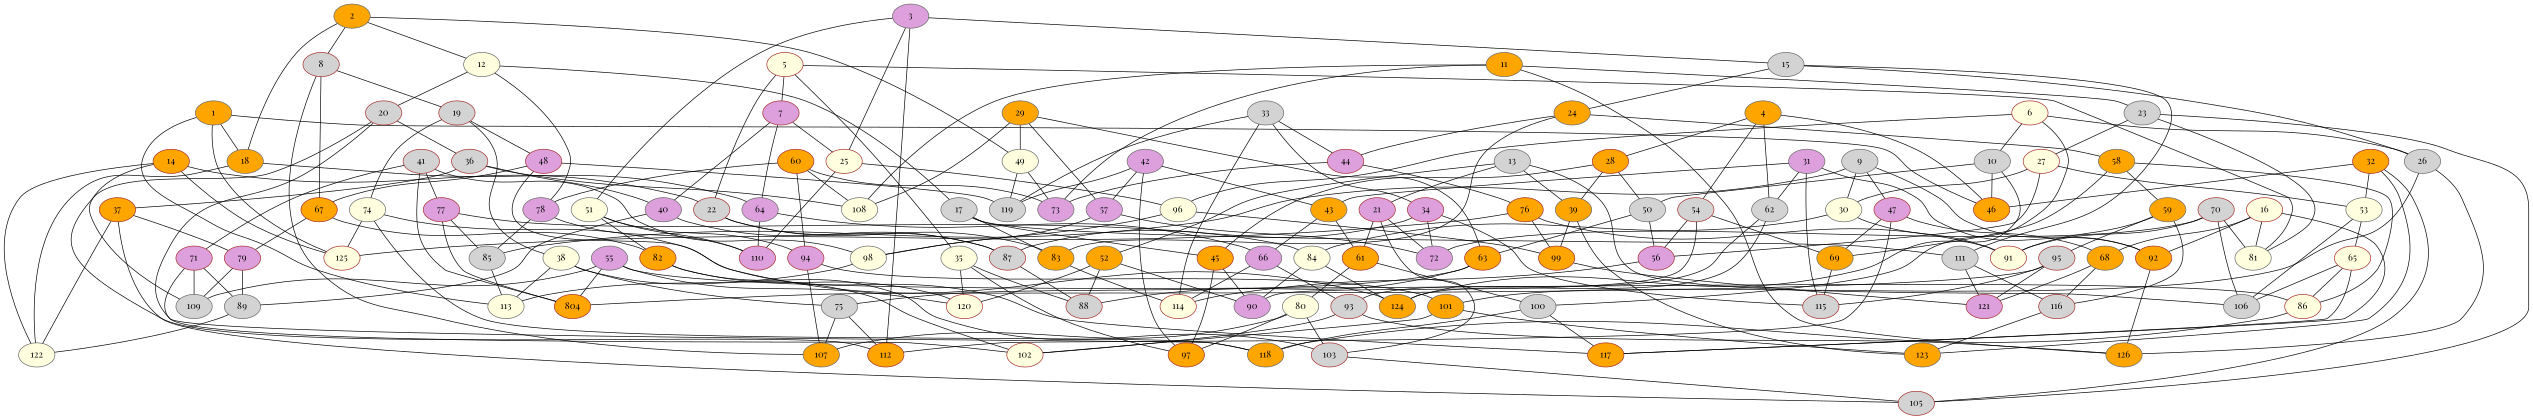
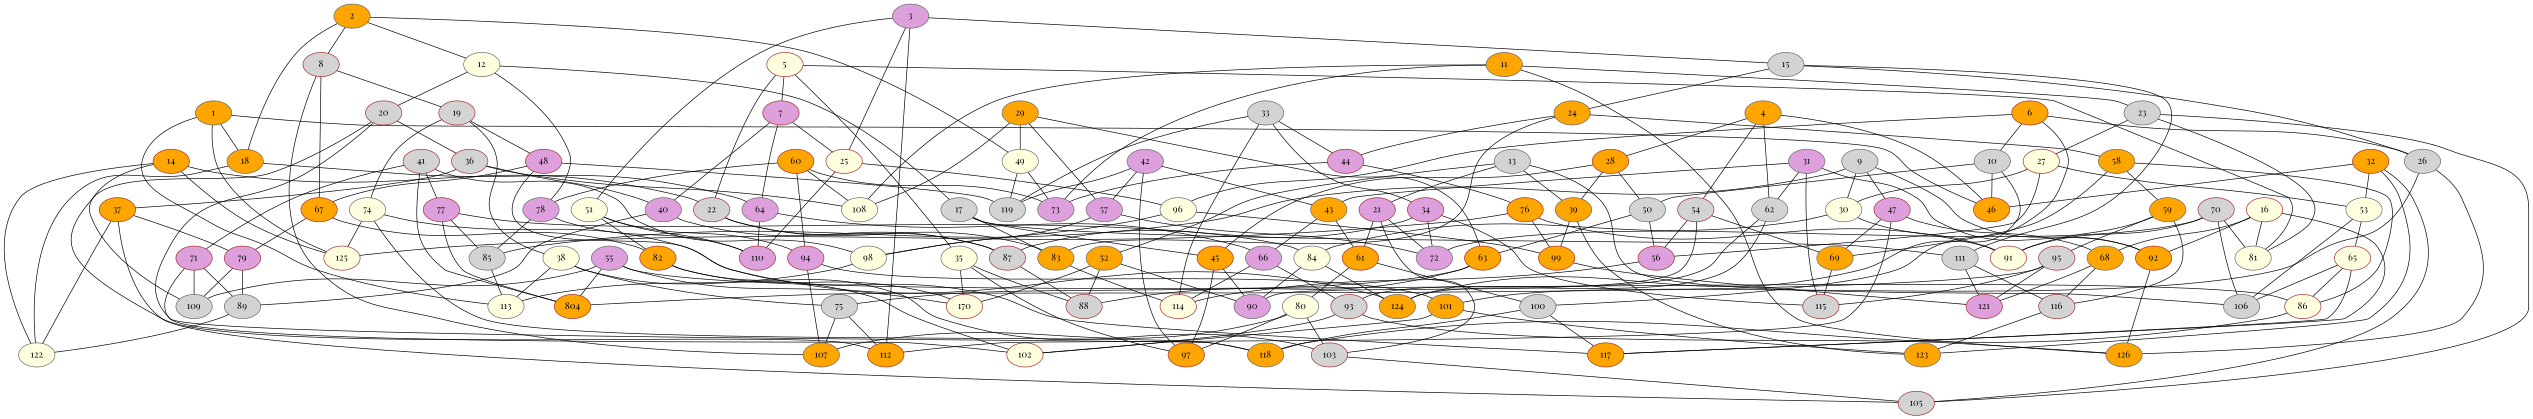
node "6": fillcolor lightyellow -> orange
node "120": label "120" -> "170"
